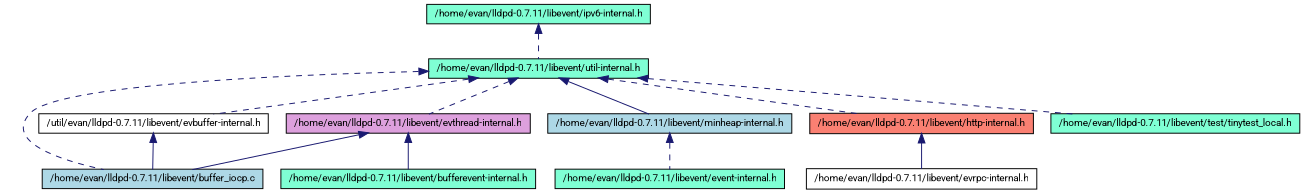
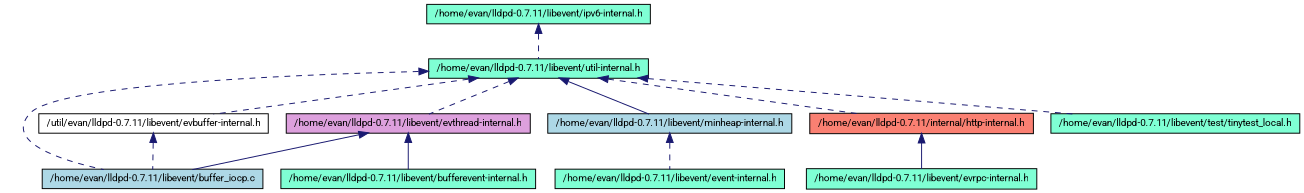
node "/home/evan/lldpd-0.7.11/libevent/http-internal.h": label "/home/evan/lldpd-0.7.11/libevent/http-internal.h" -> "/home/evan/lldpd-0.7.11/internal/http-internal.h"
edge "/home/evan/lldpd-0.7.11/libevent/buffer_iocp.c" -> "/util/evan/lldpd-0.7.11/libevent/evbuffer-internal.h": style solid -> dashed
node "/home/evan/lldpd-0.7.11/libevent/evrpc-internal.h": fillcolor white -> aquamarine
